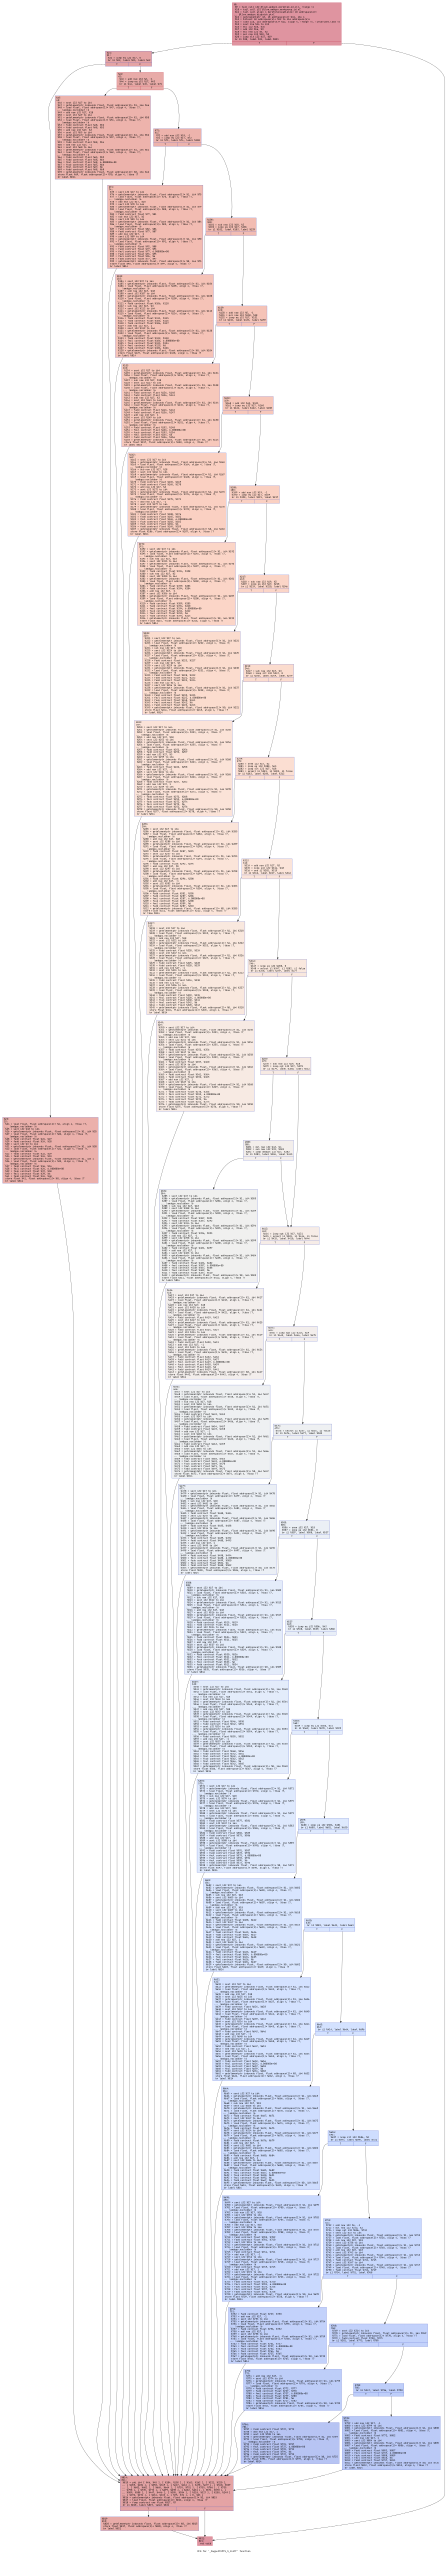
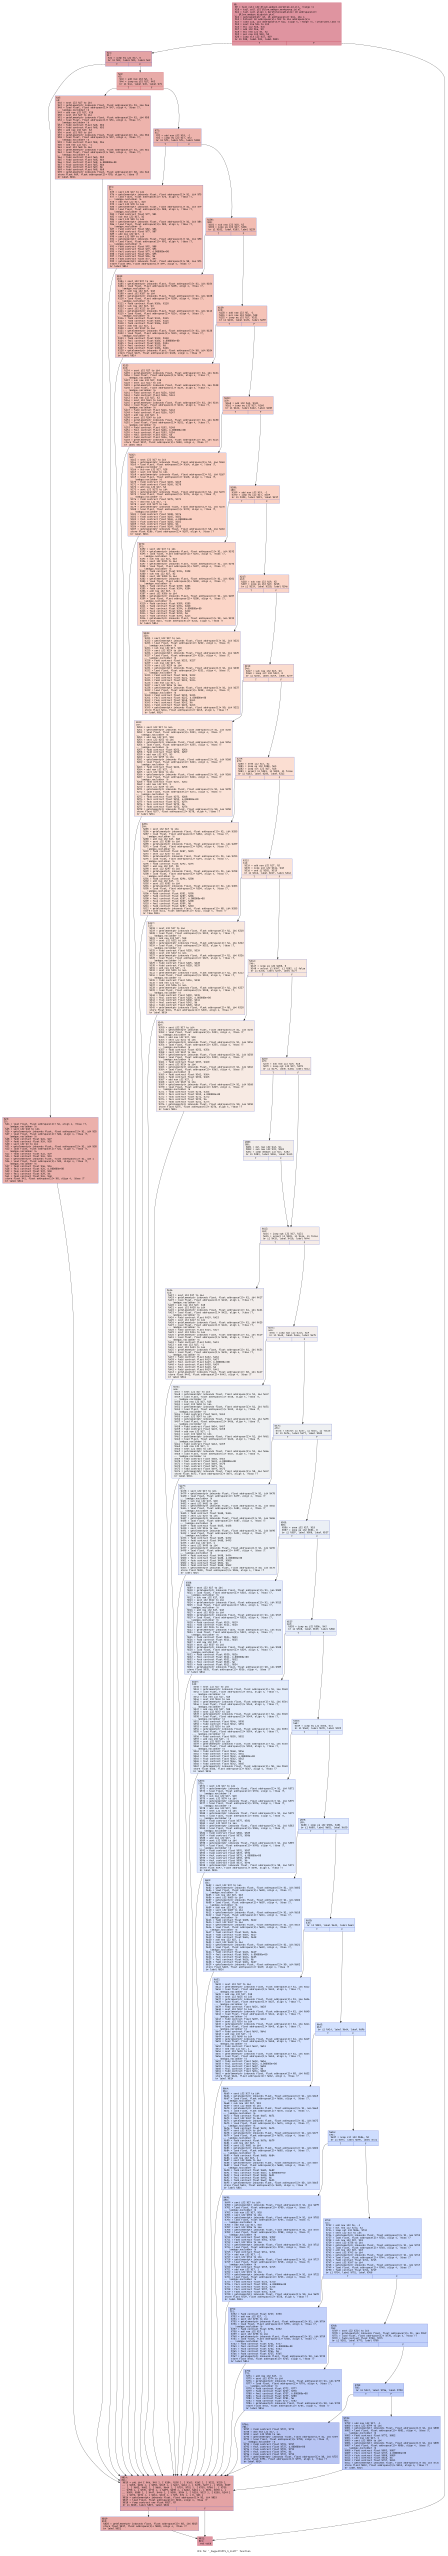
node "%384:": removed
edge "%599:" -> "%630:": added
